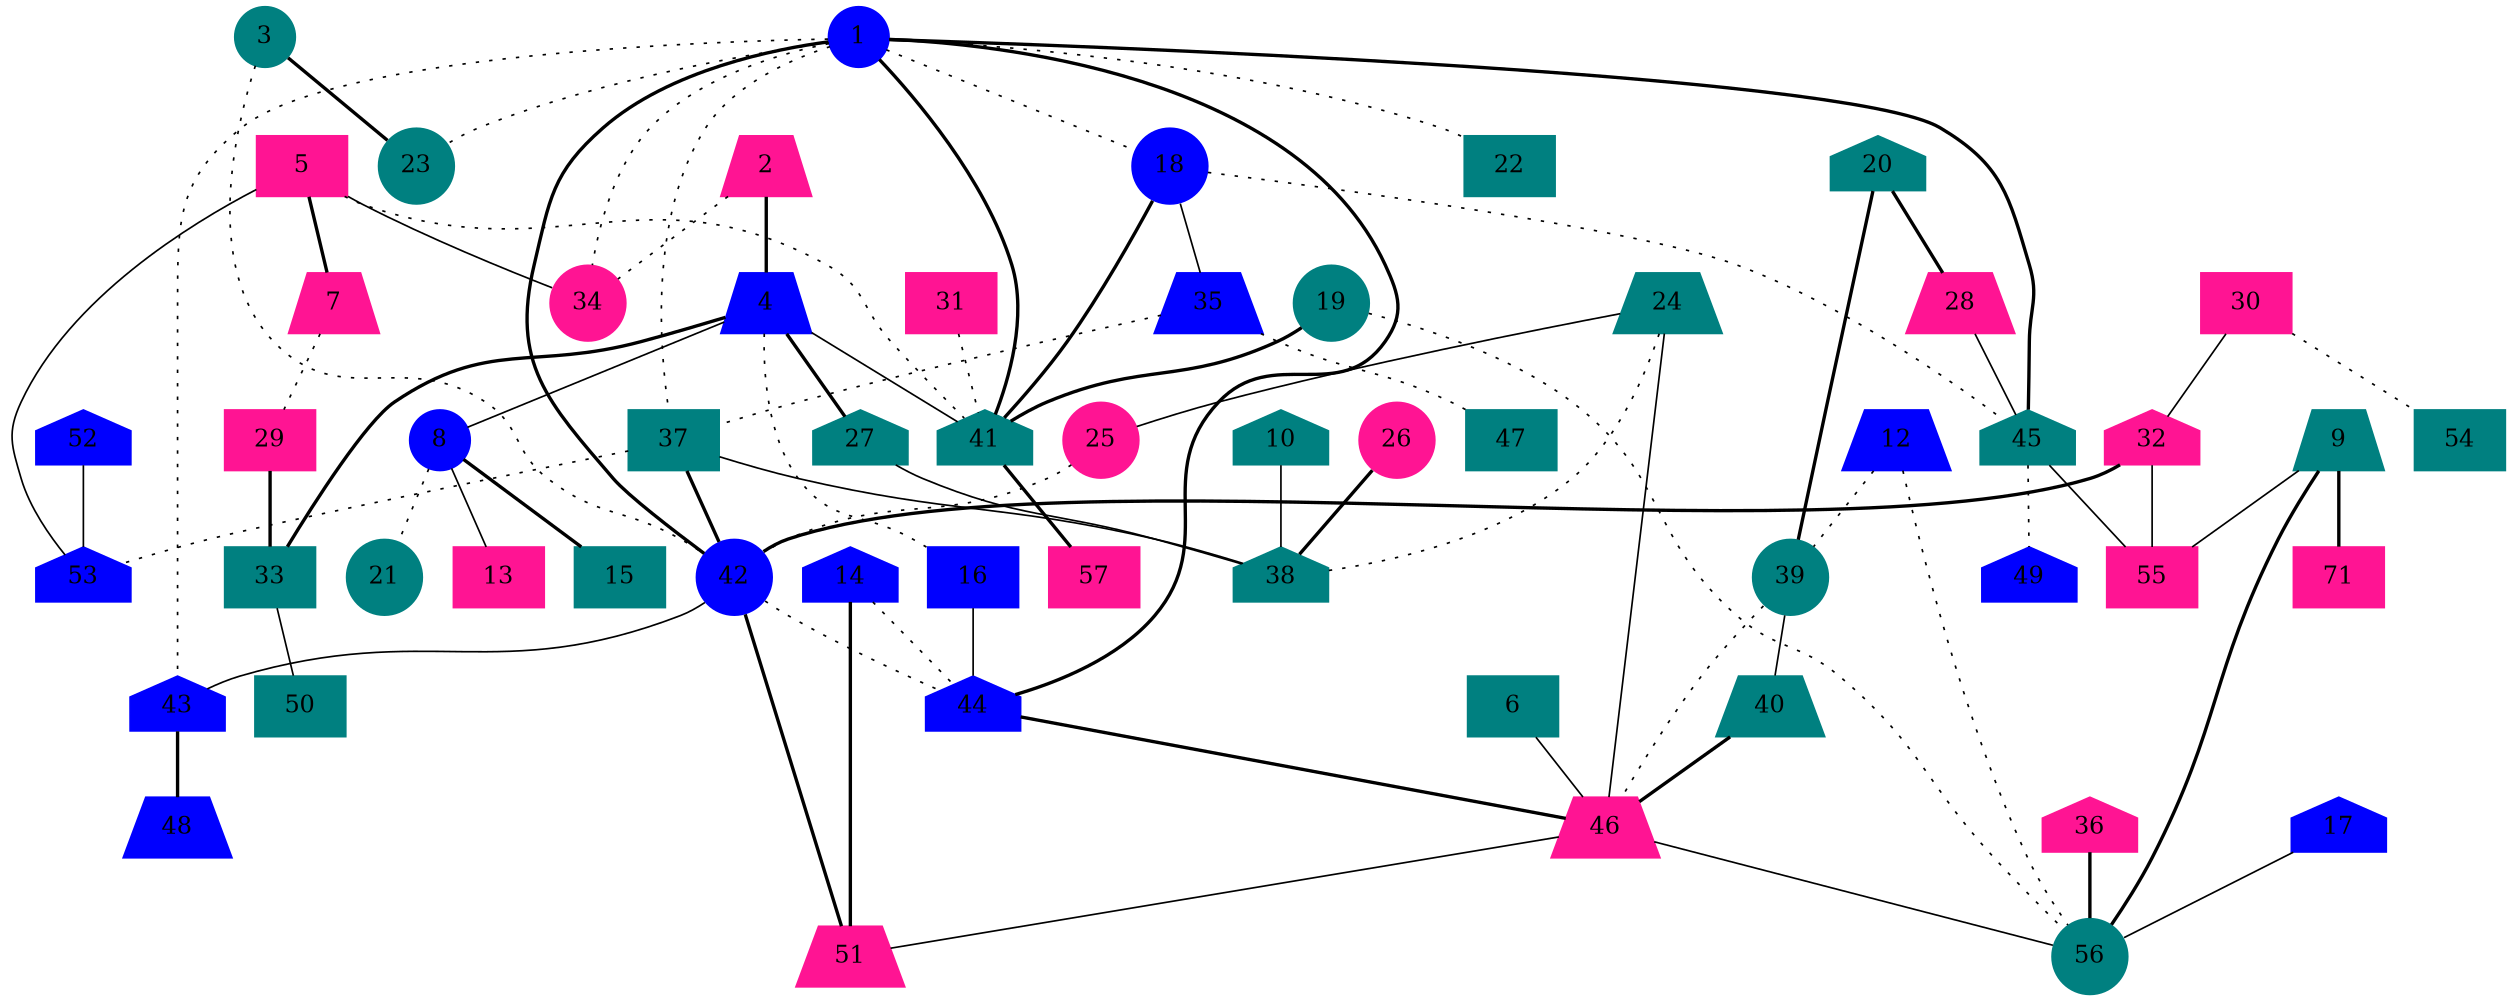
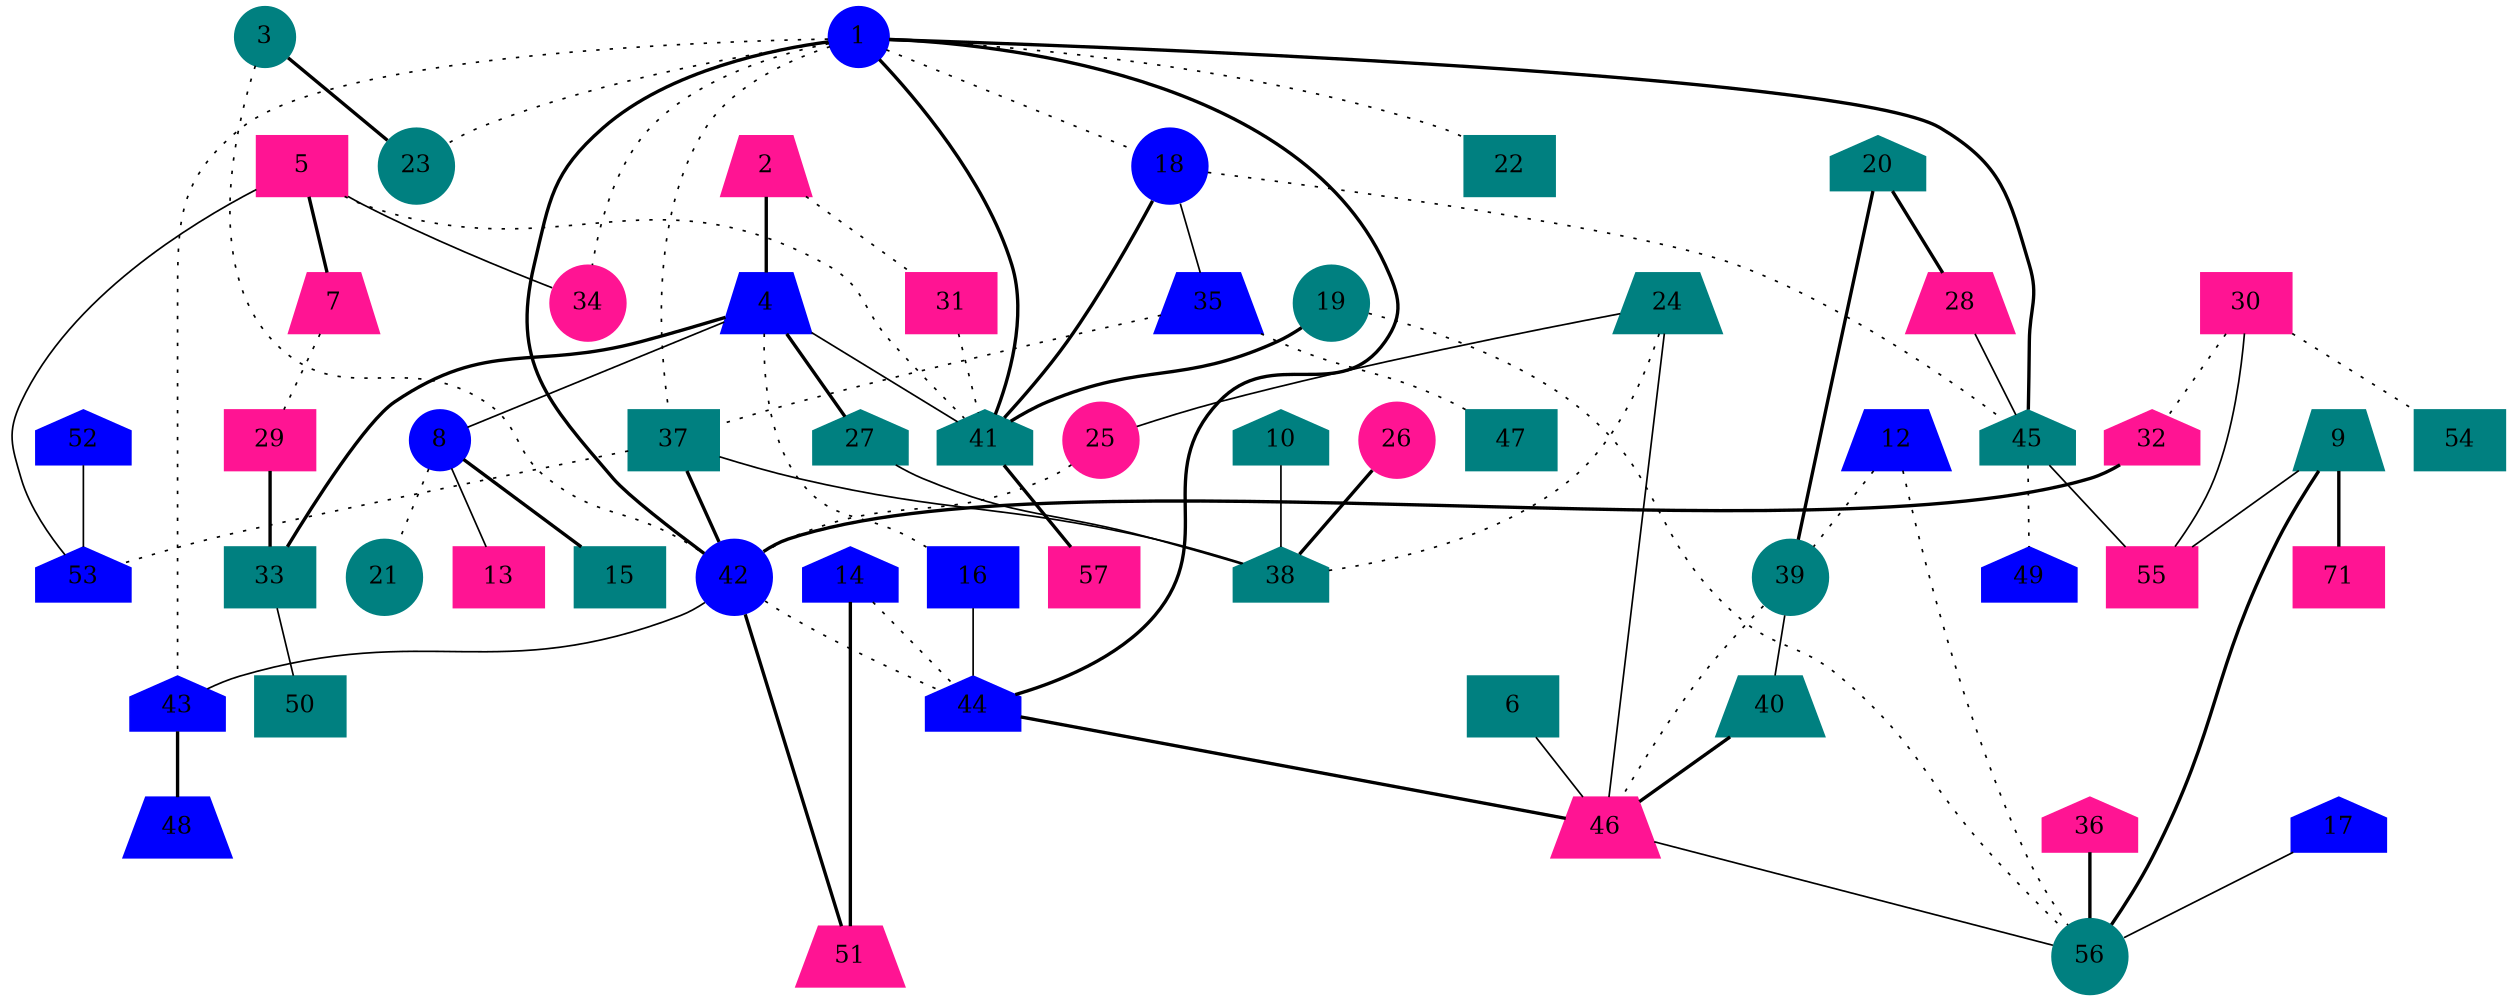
edge "2" -- "34": now "2" -- "31"
edge "30" -- "32": style solid -> dotted
edge "32" -- "55": now "30" -- "55"
edge "46" -- "51": removed
